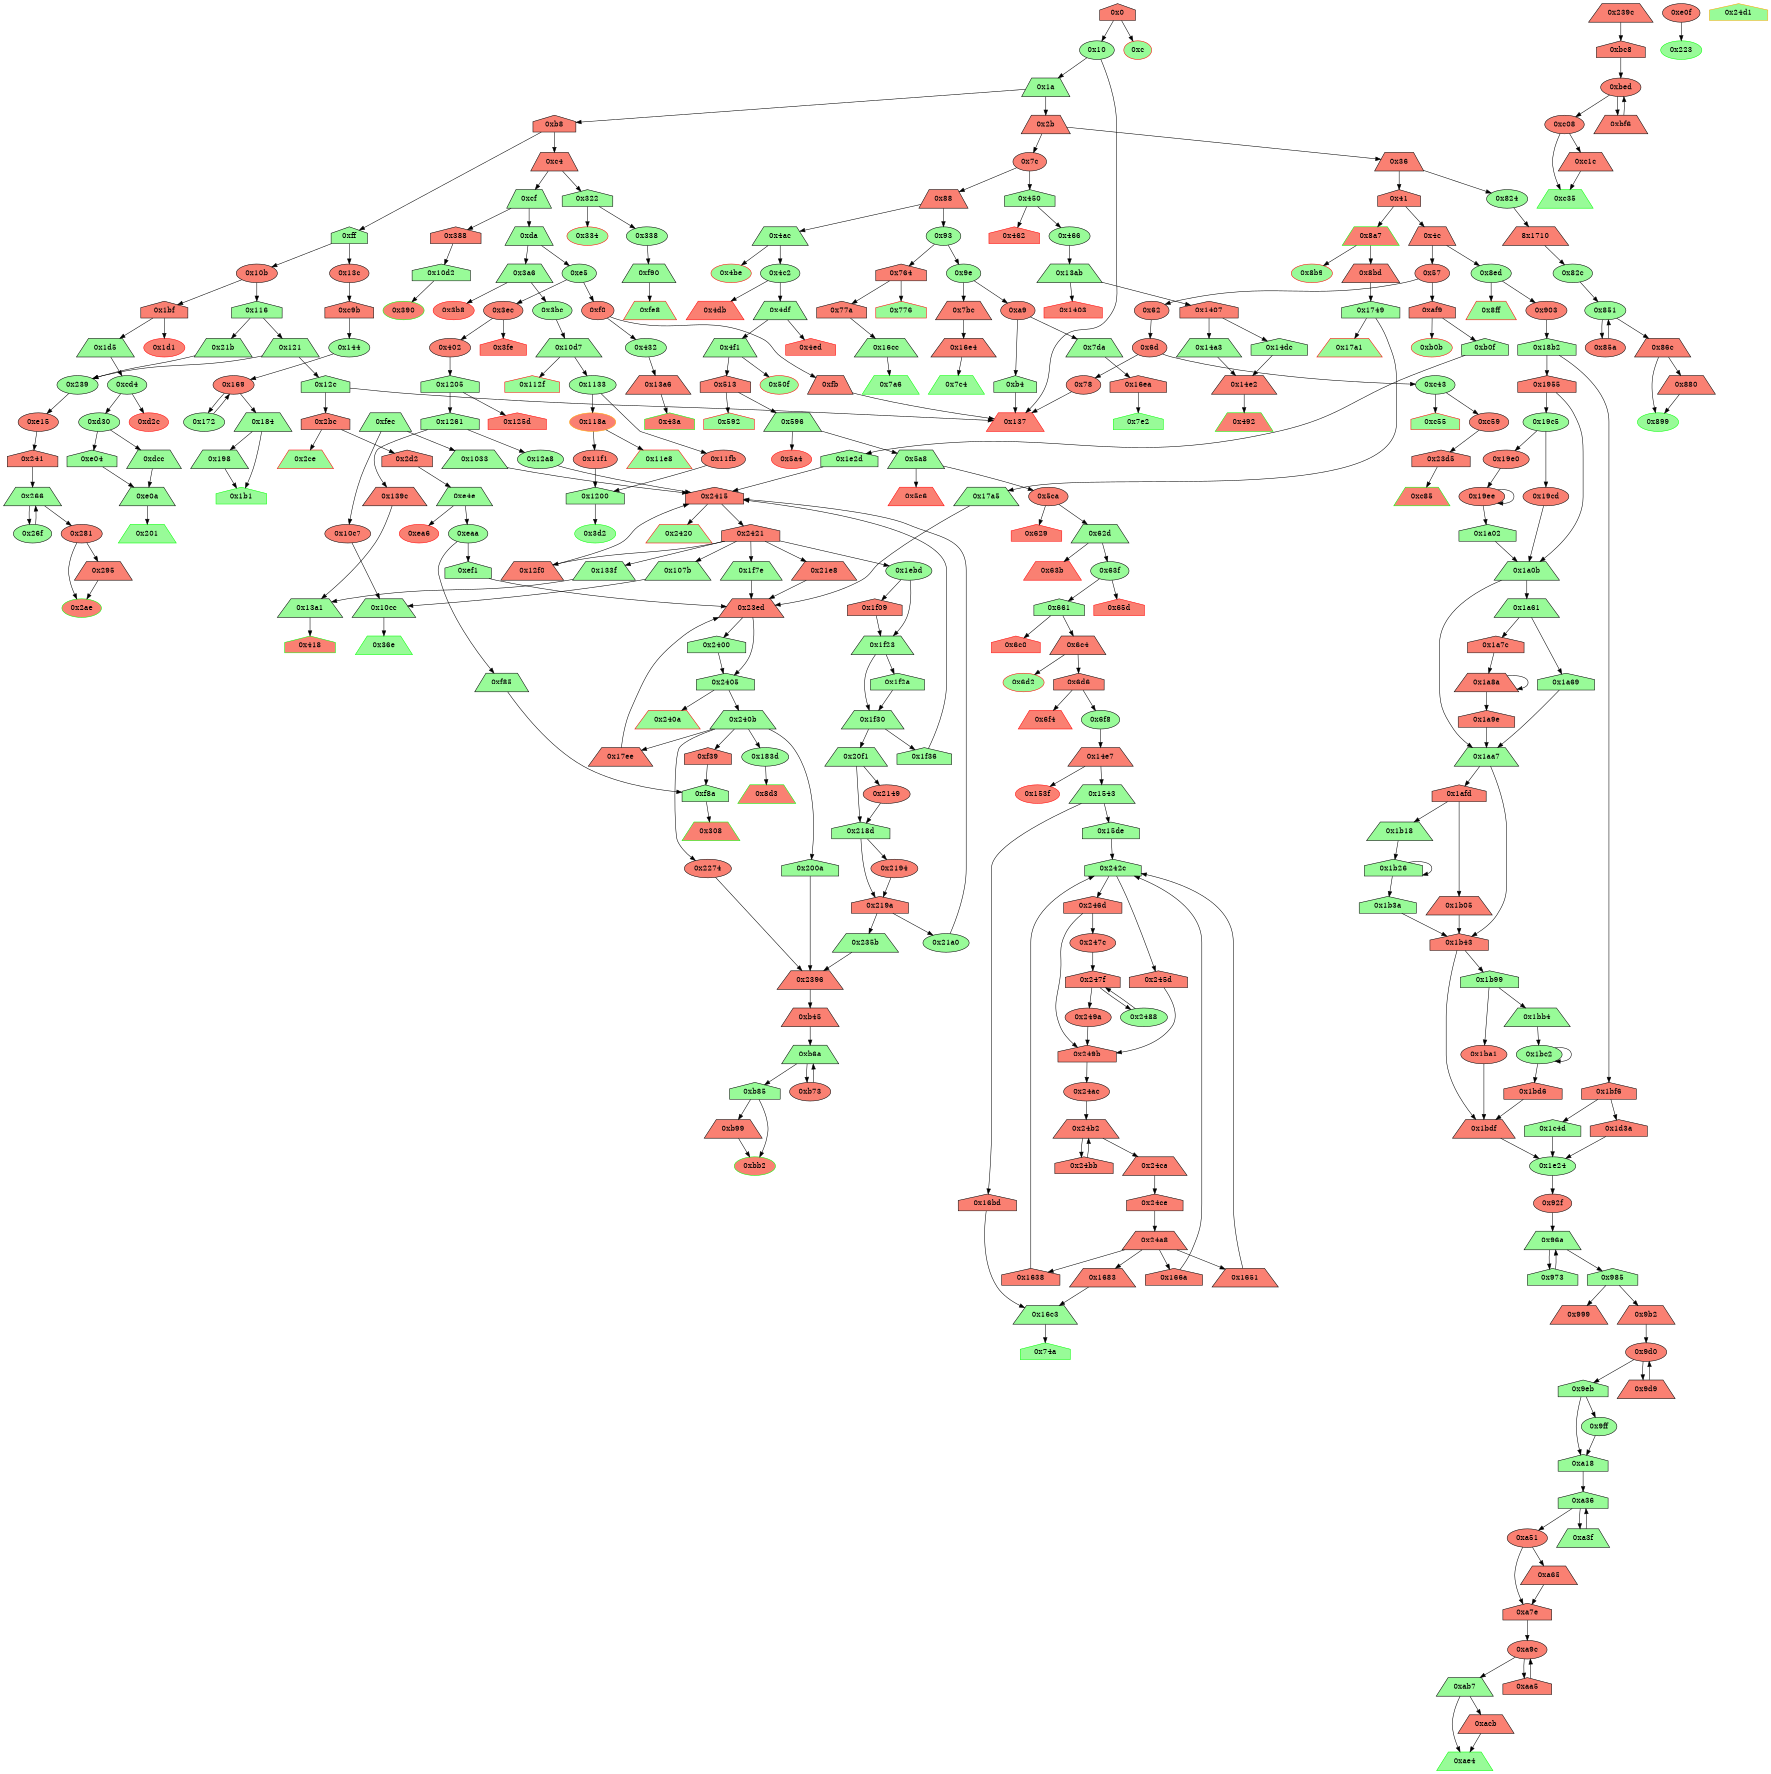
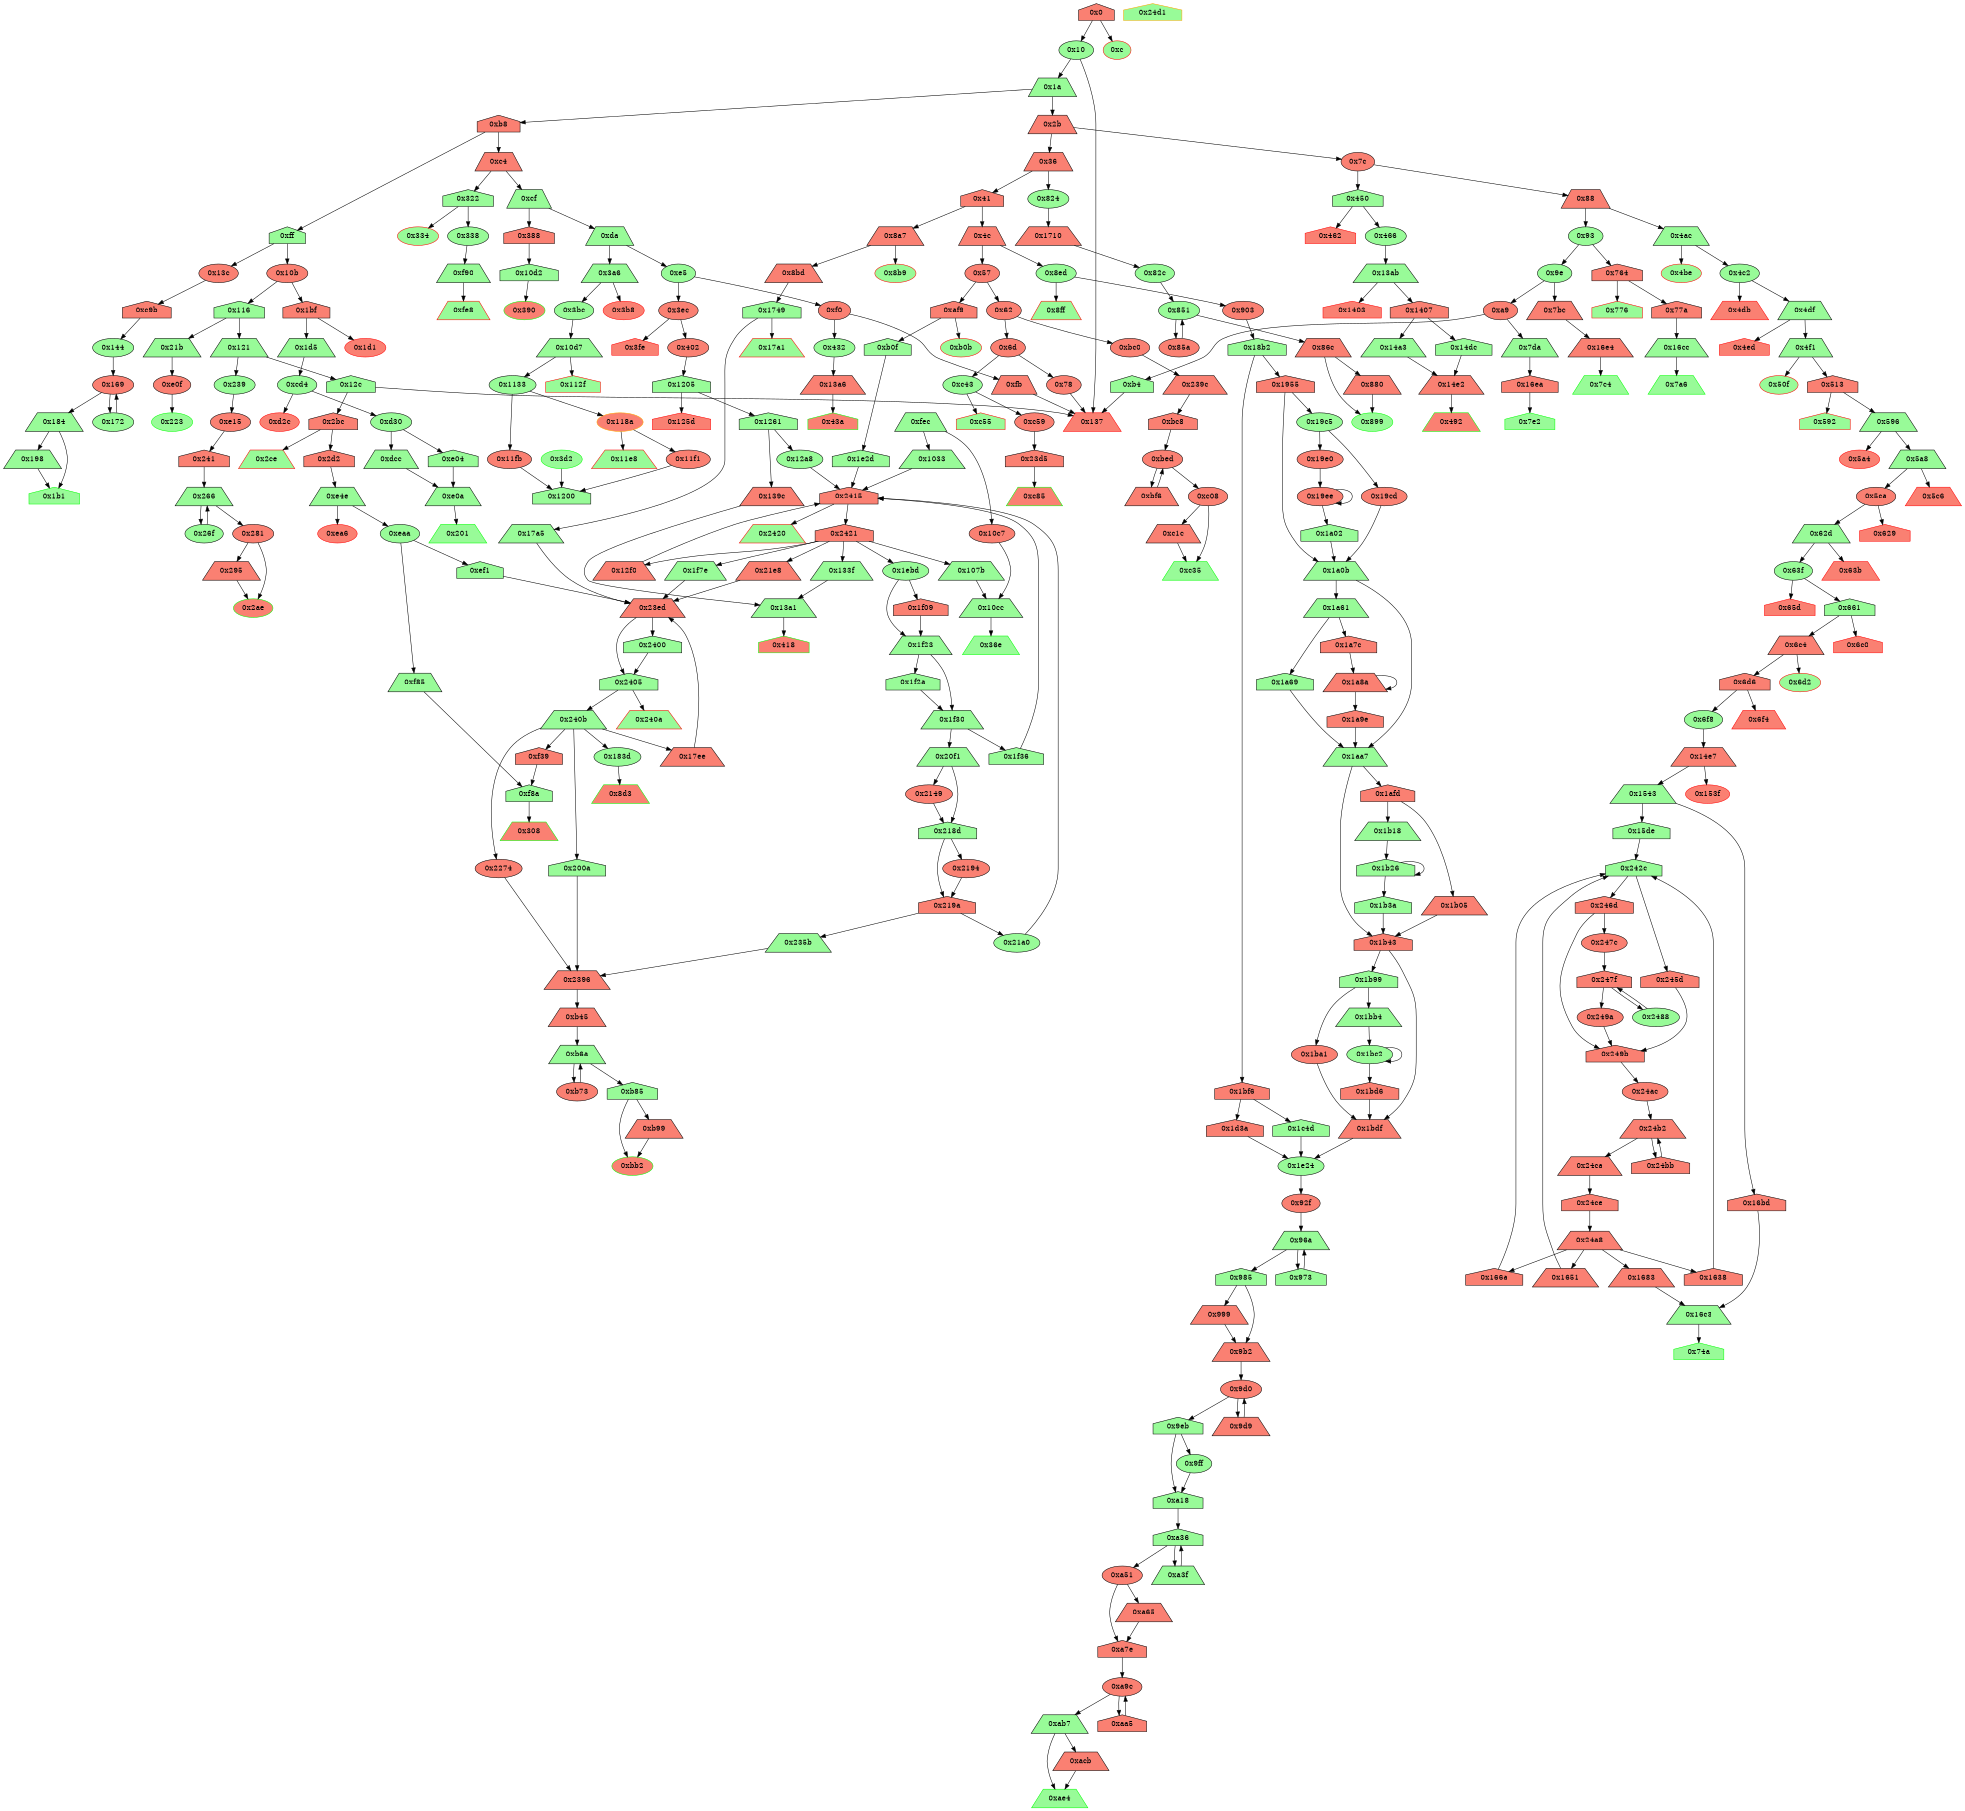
node "0x8a7": color green -> black
node "8x1710": label "8x1710" -> "0x1710"
node "0xbc0": added
edge "0x21b" -> "0x239": now "0x21b" -> "0xe0f"
edge "0x1200" -> "0x3d2": reversed
edge "0x999" -> "0x9b2": added
